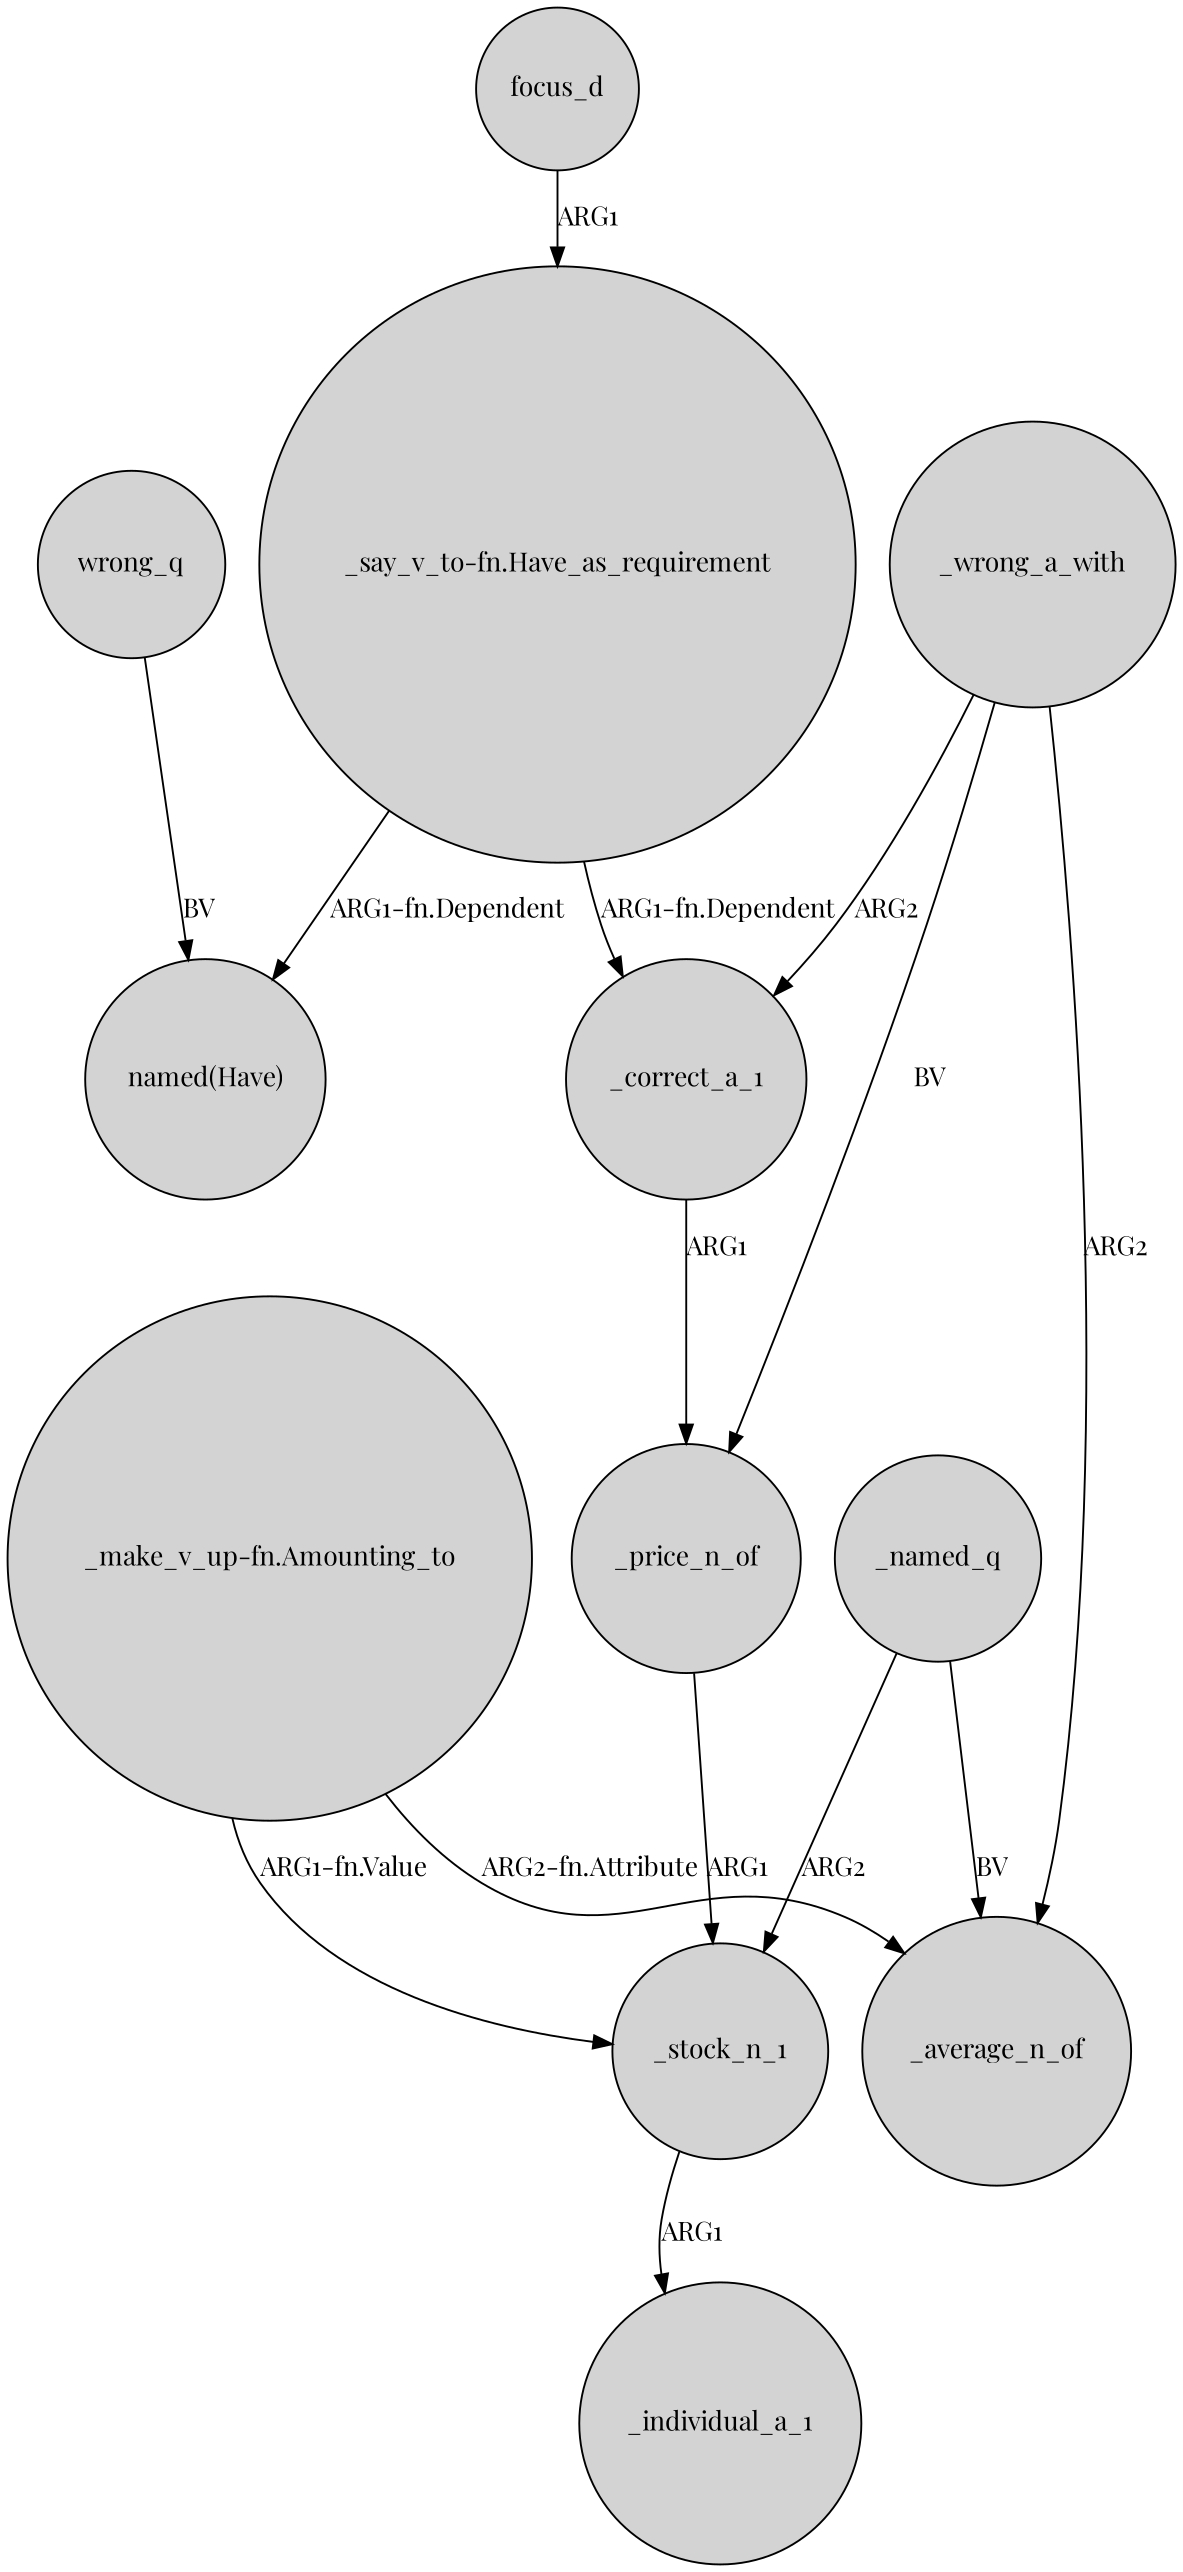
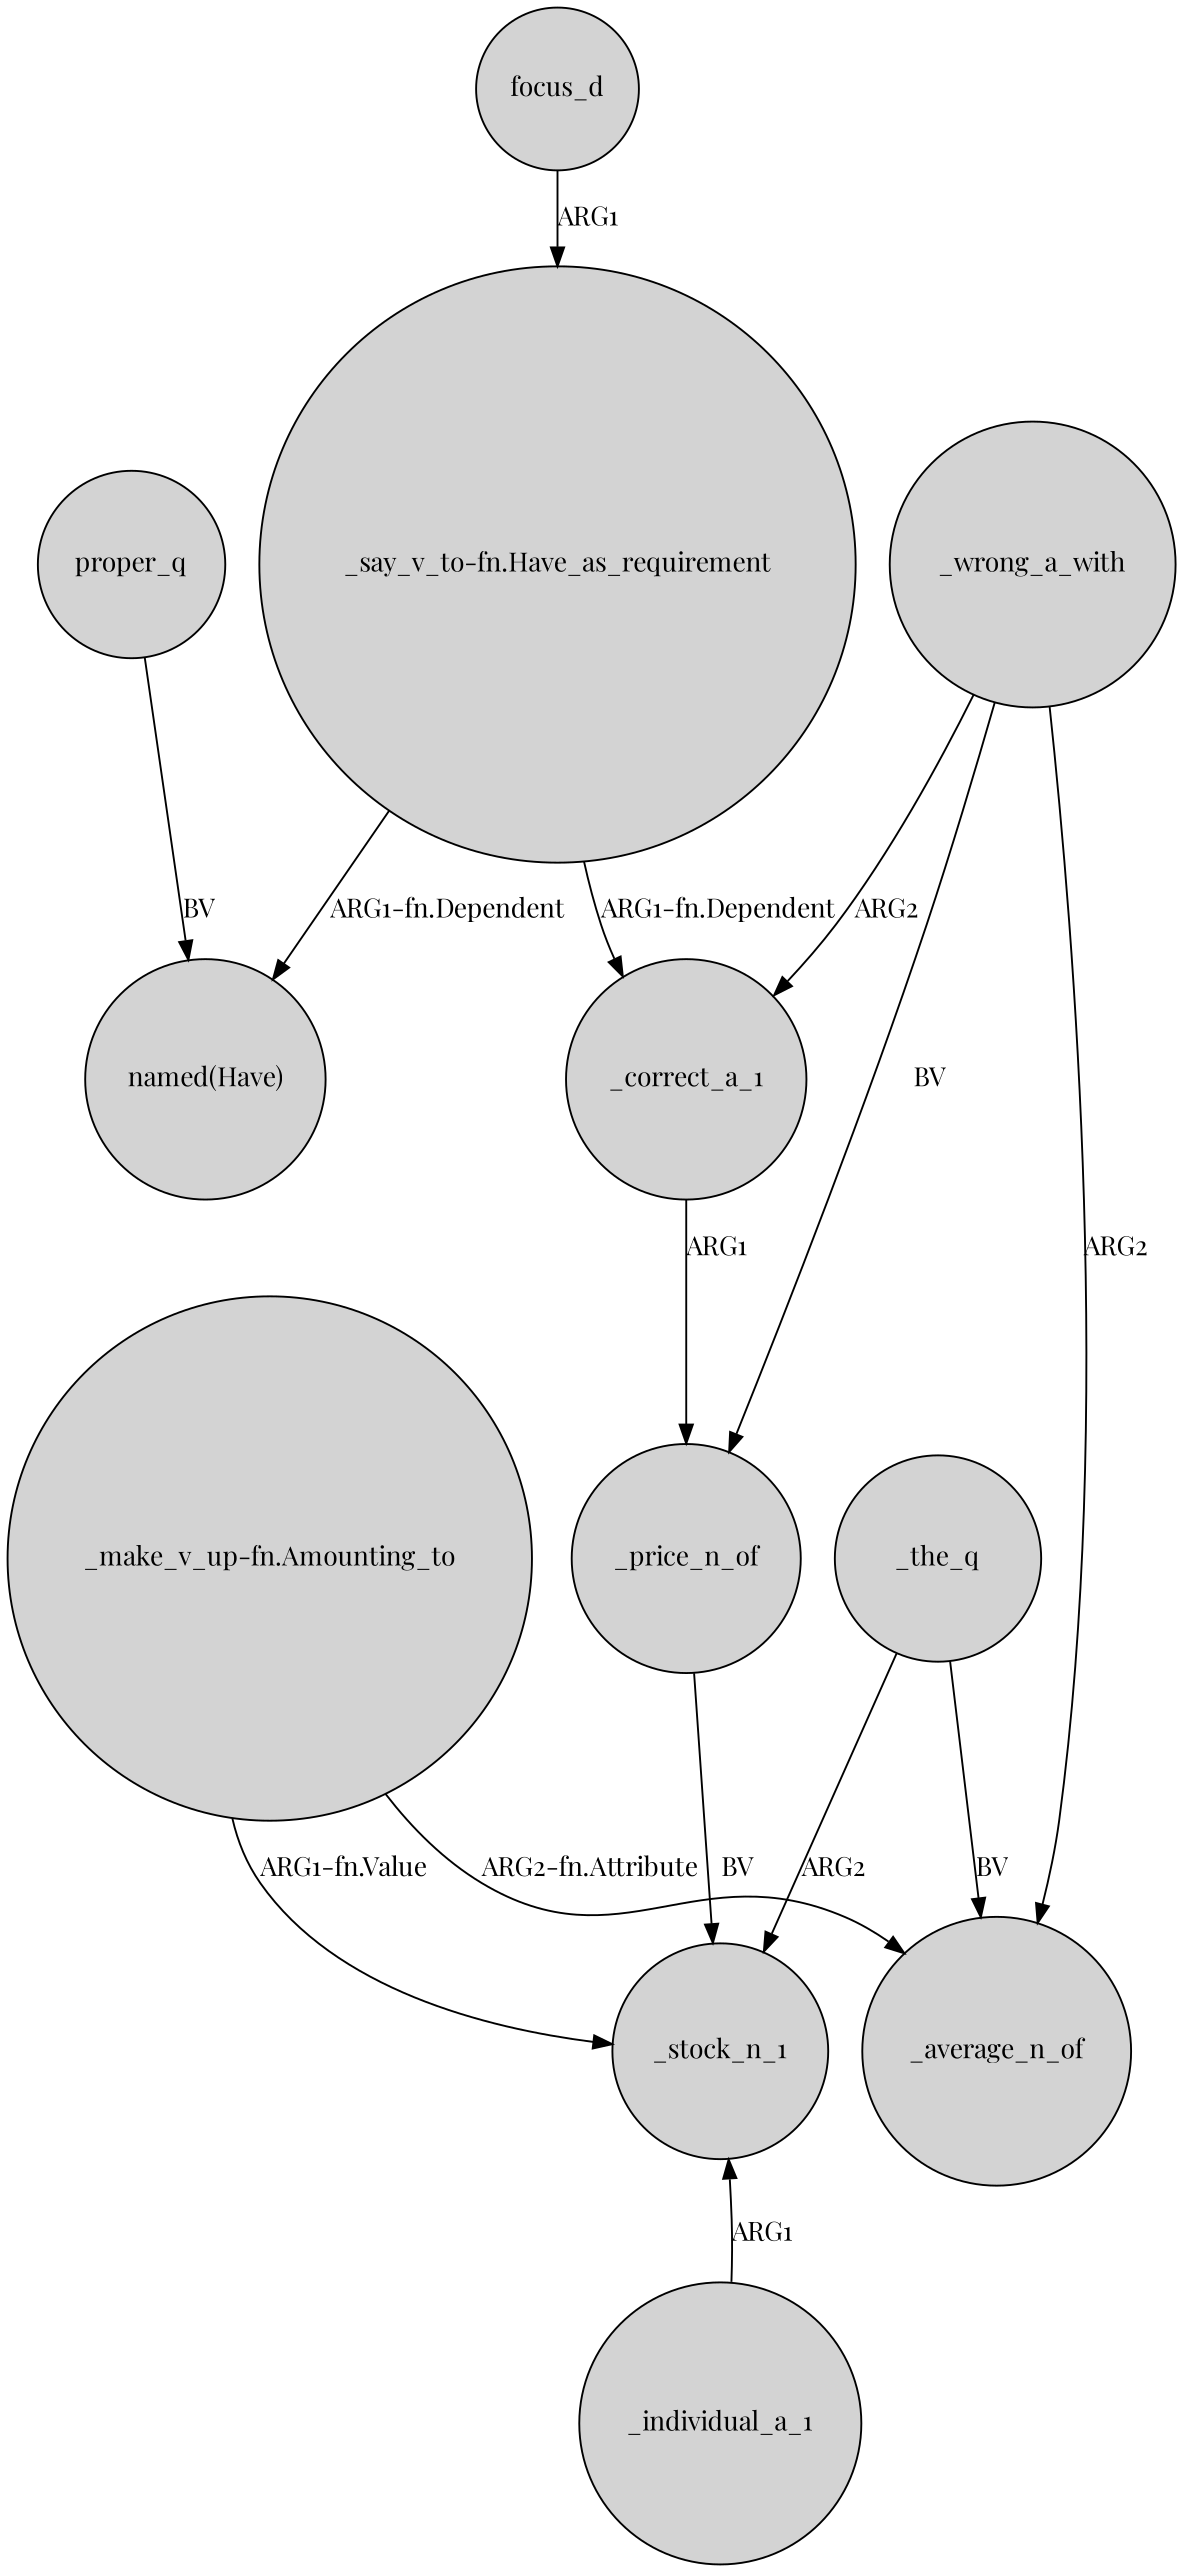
node "wrong_q": label "wrong_q" -> "proper_q"
node "_named_q": label "_named_q" -> "_the_q"
edge "_price_n_of" -> "_stock_n_1": label "ARG1" -> "BV"
edge "_stock_n_1" -> "_individual_a_1": reversed
